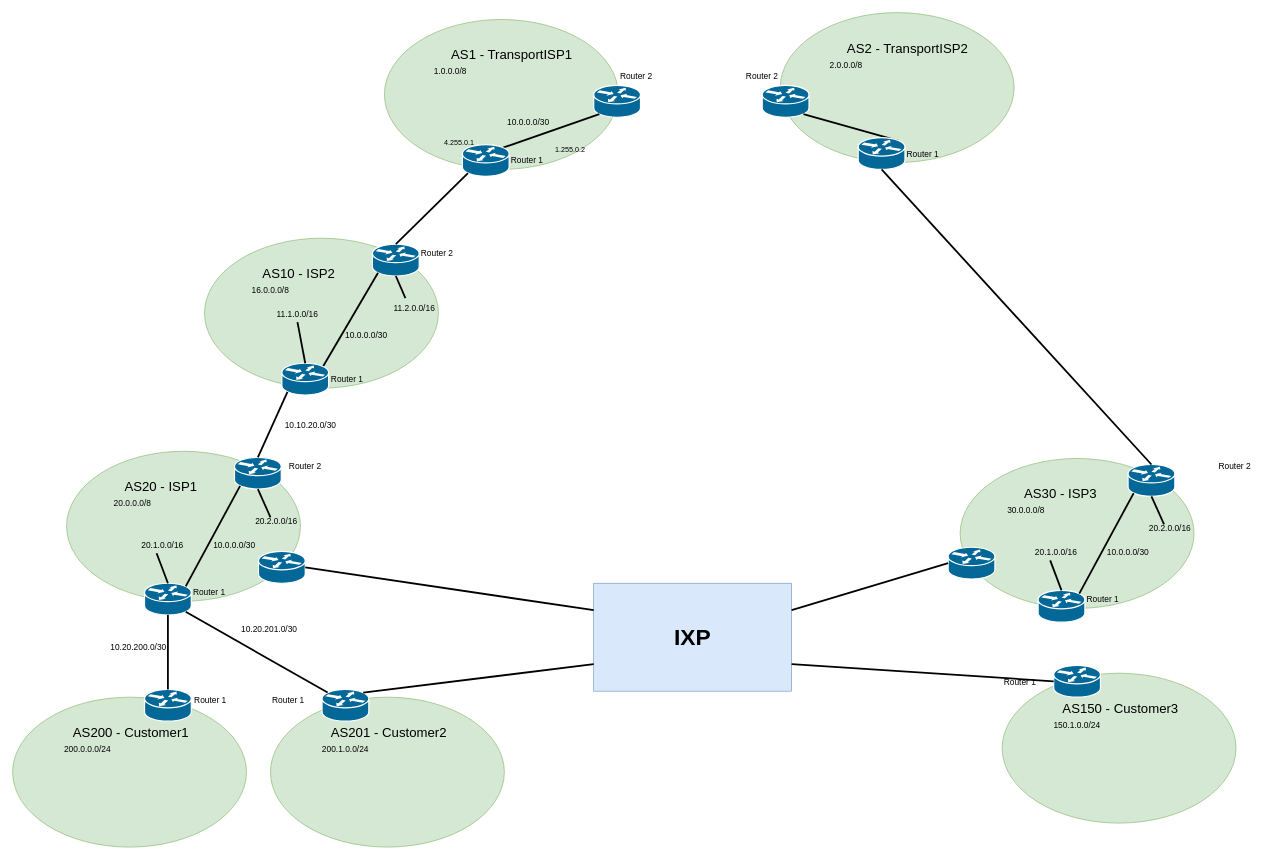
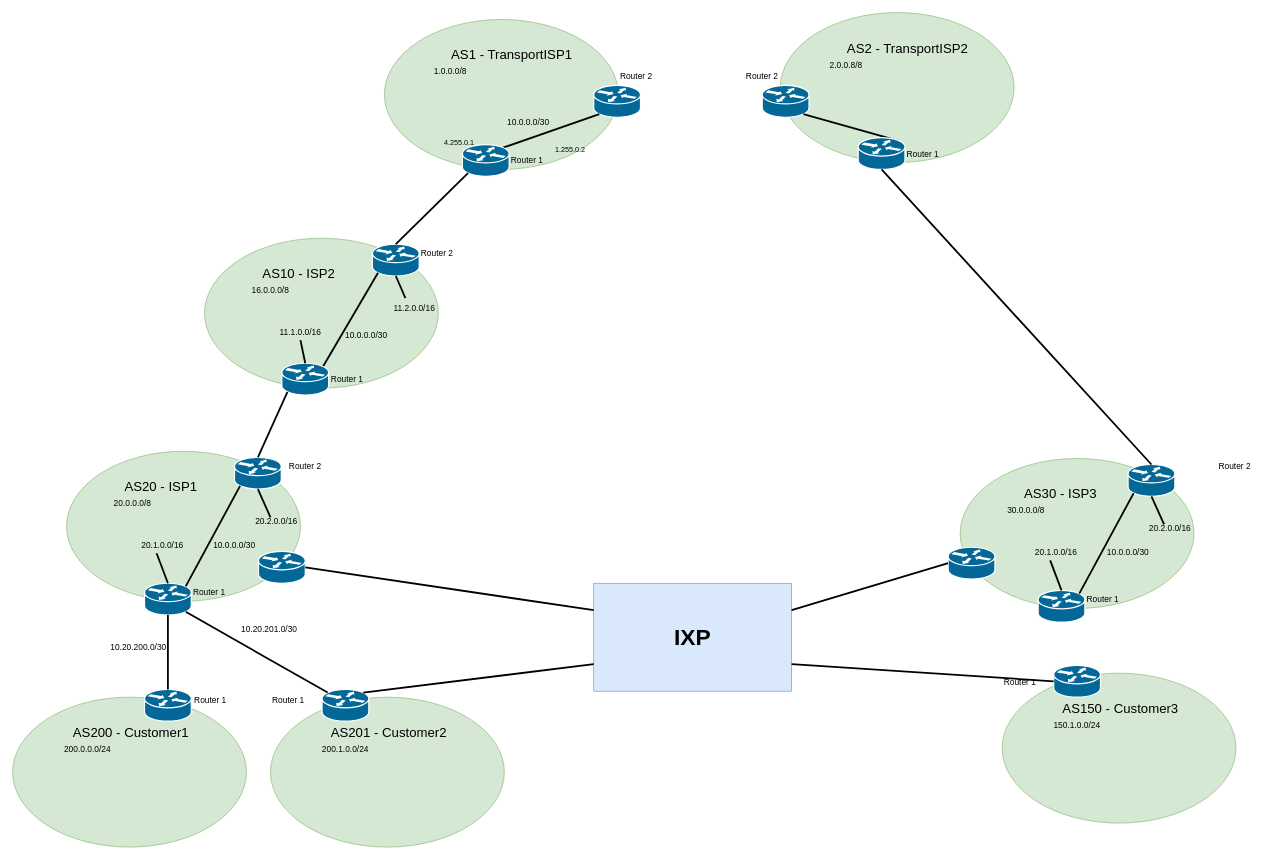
node "2.0.0.0/8": label "2.0.0.0/8" -> "2.0.0.8/8"
node "11.1.0.0/16": moved (297, 313) -> (300, 331)
node "10.10.20.0/30": removed
